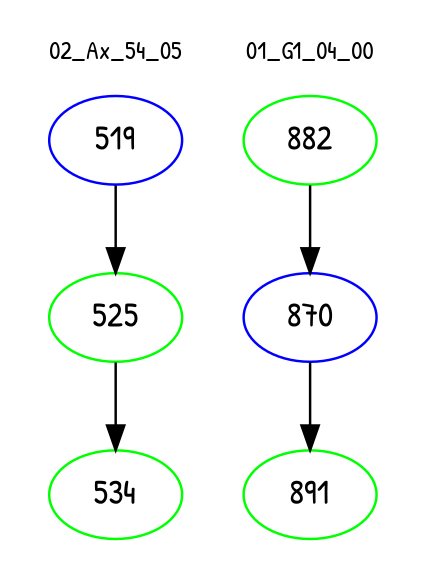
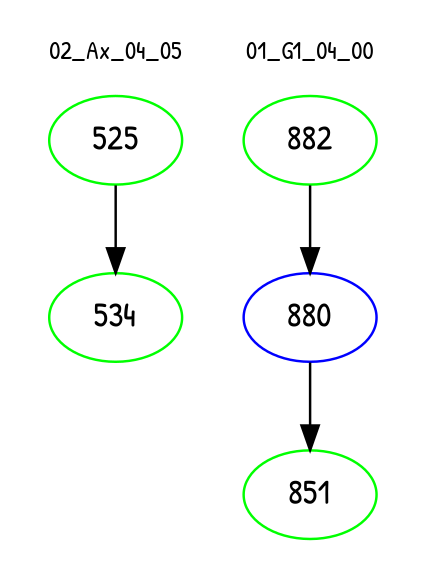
cluster "02_Ax_54_05": label "02_Ax_54_05" -> "02_Ax_04_05"
node "519": removed
node "870": label "870" -> "880"
node "891": label "891" -> "851"
